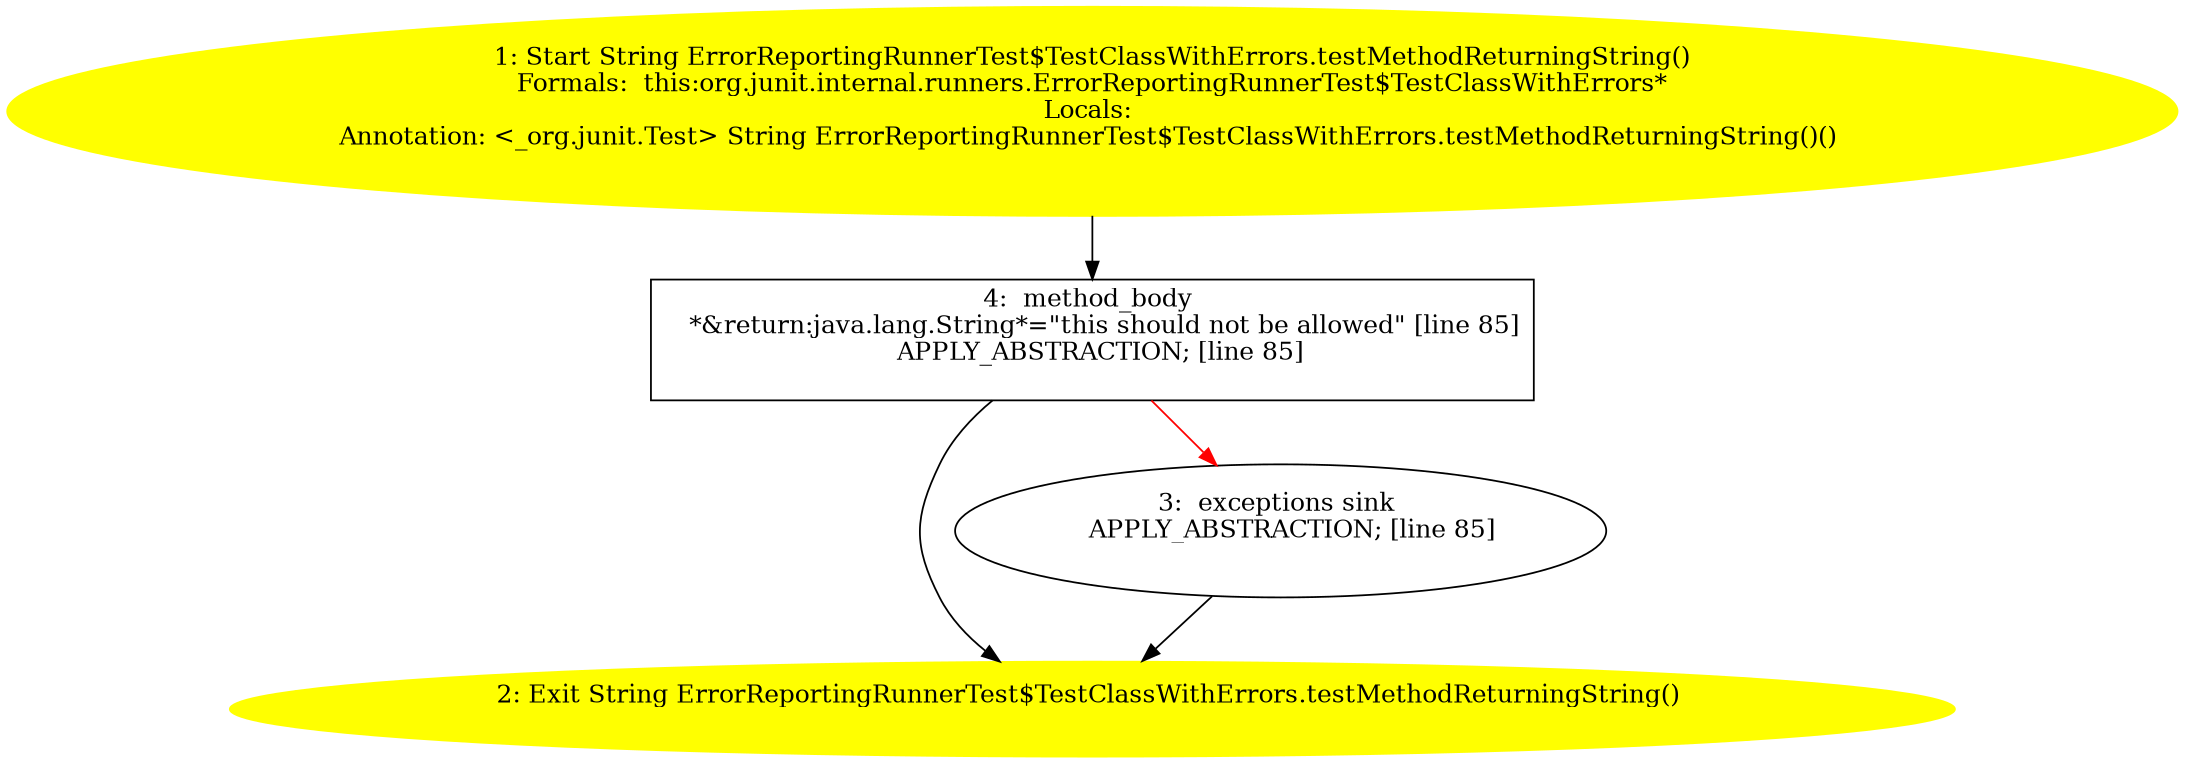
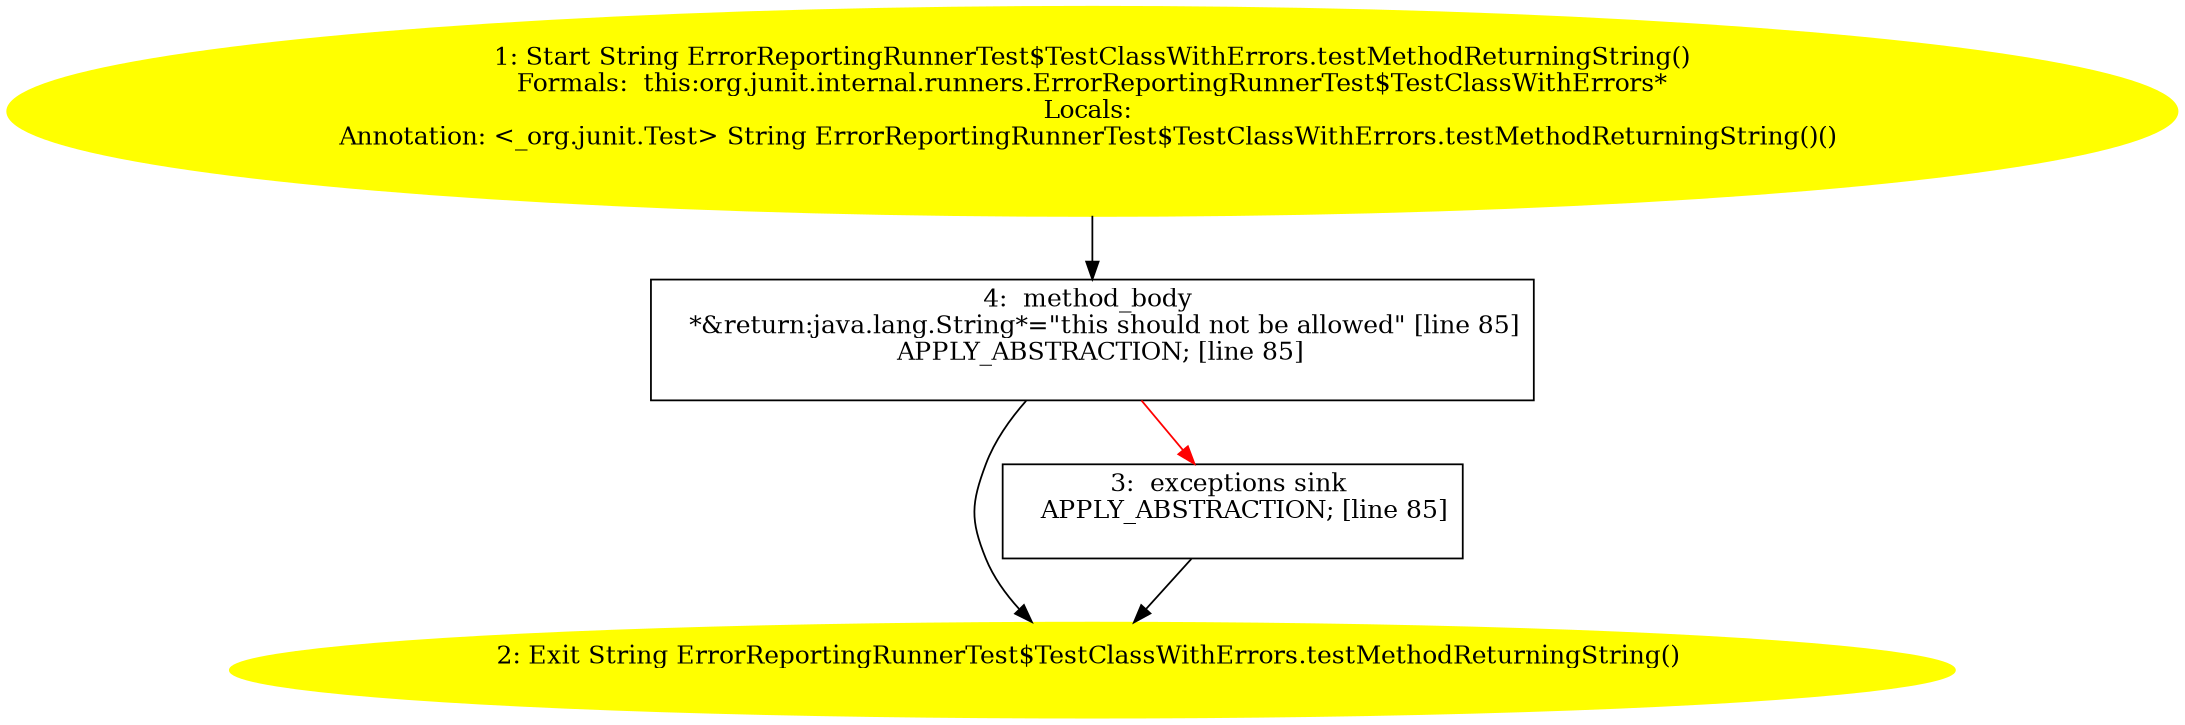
node "3:  exceptions sink APPLY_ABSTRACTION; [line 85]": shape ellipse -> box
